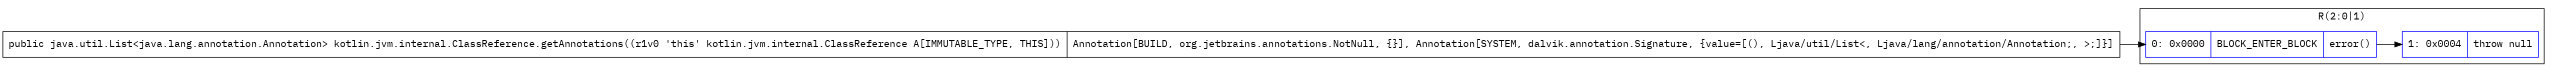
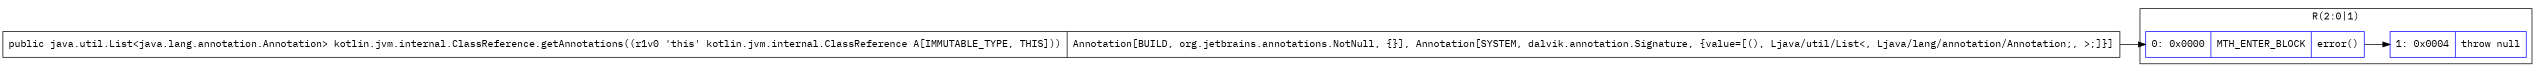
node "0: 0x0000": text "BLOCK_ENTER_BLOCK" -> "MTH_ENTER_BLOCK"
